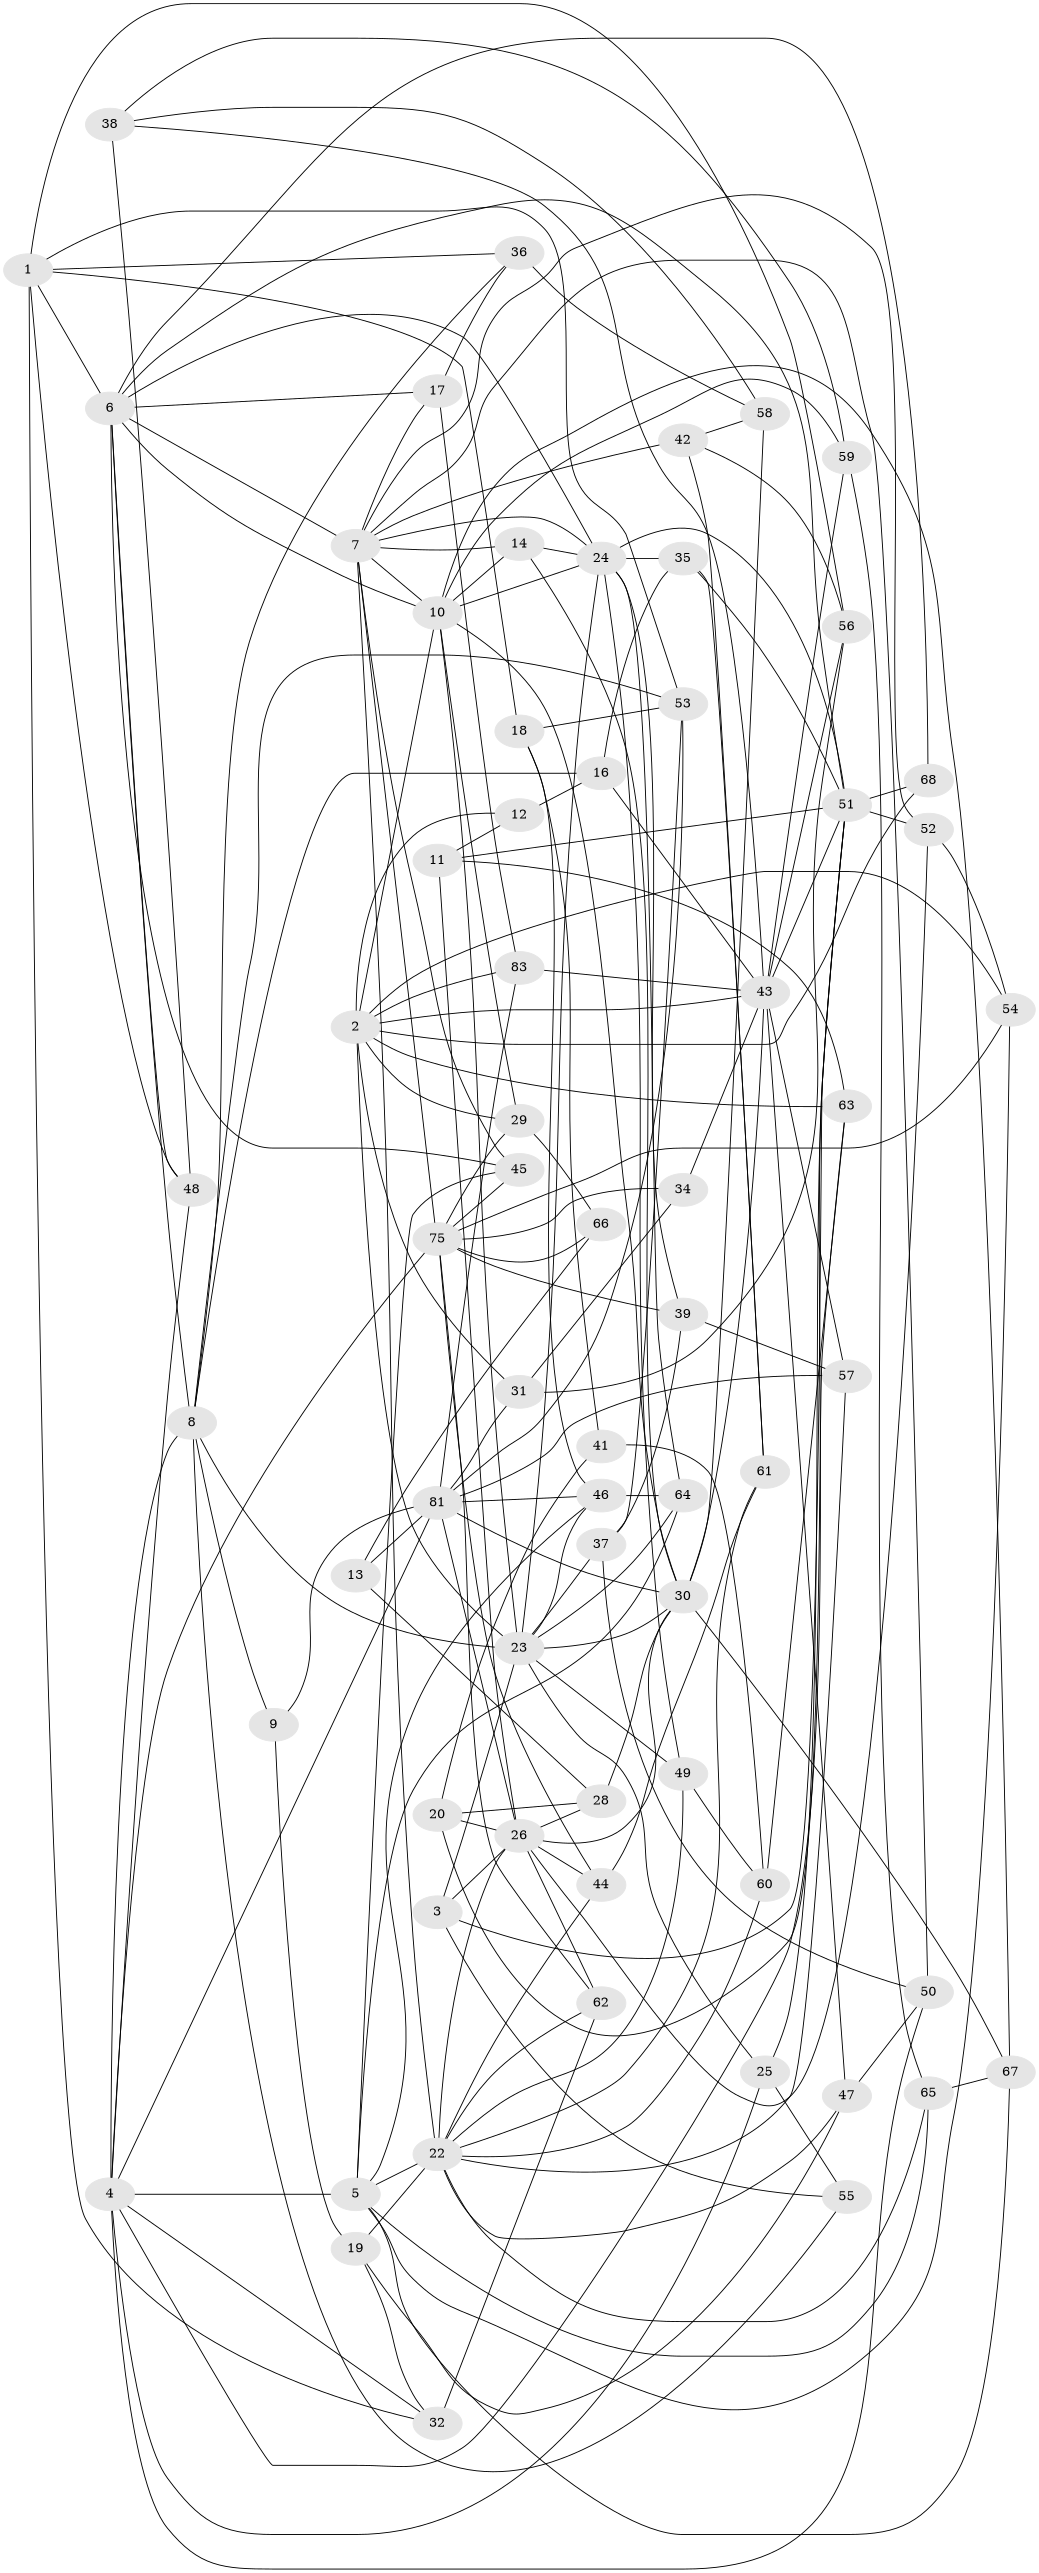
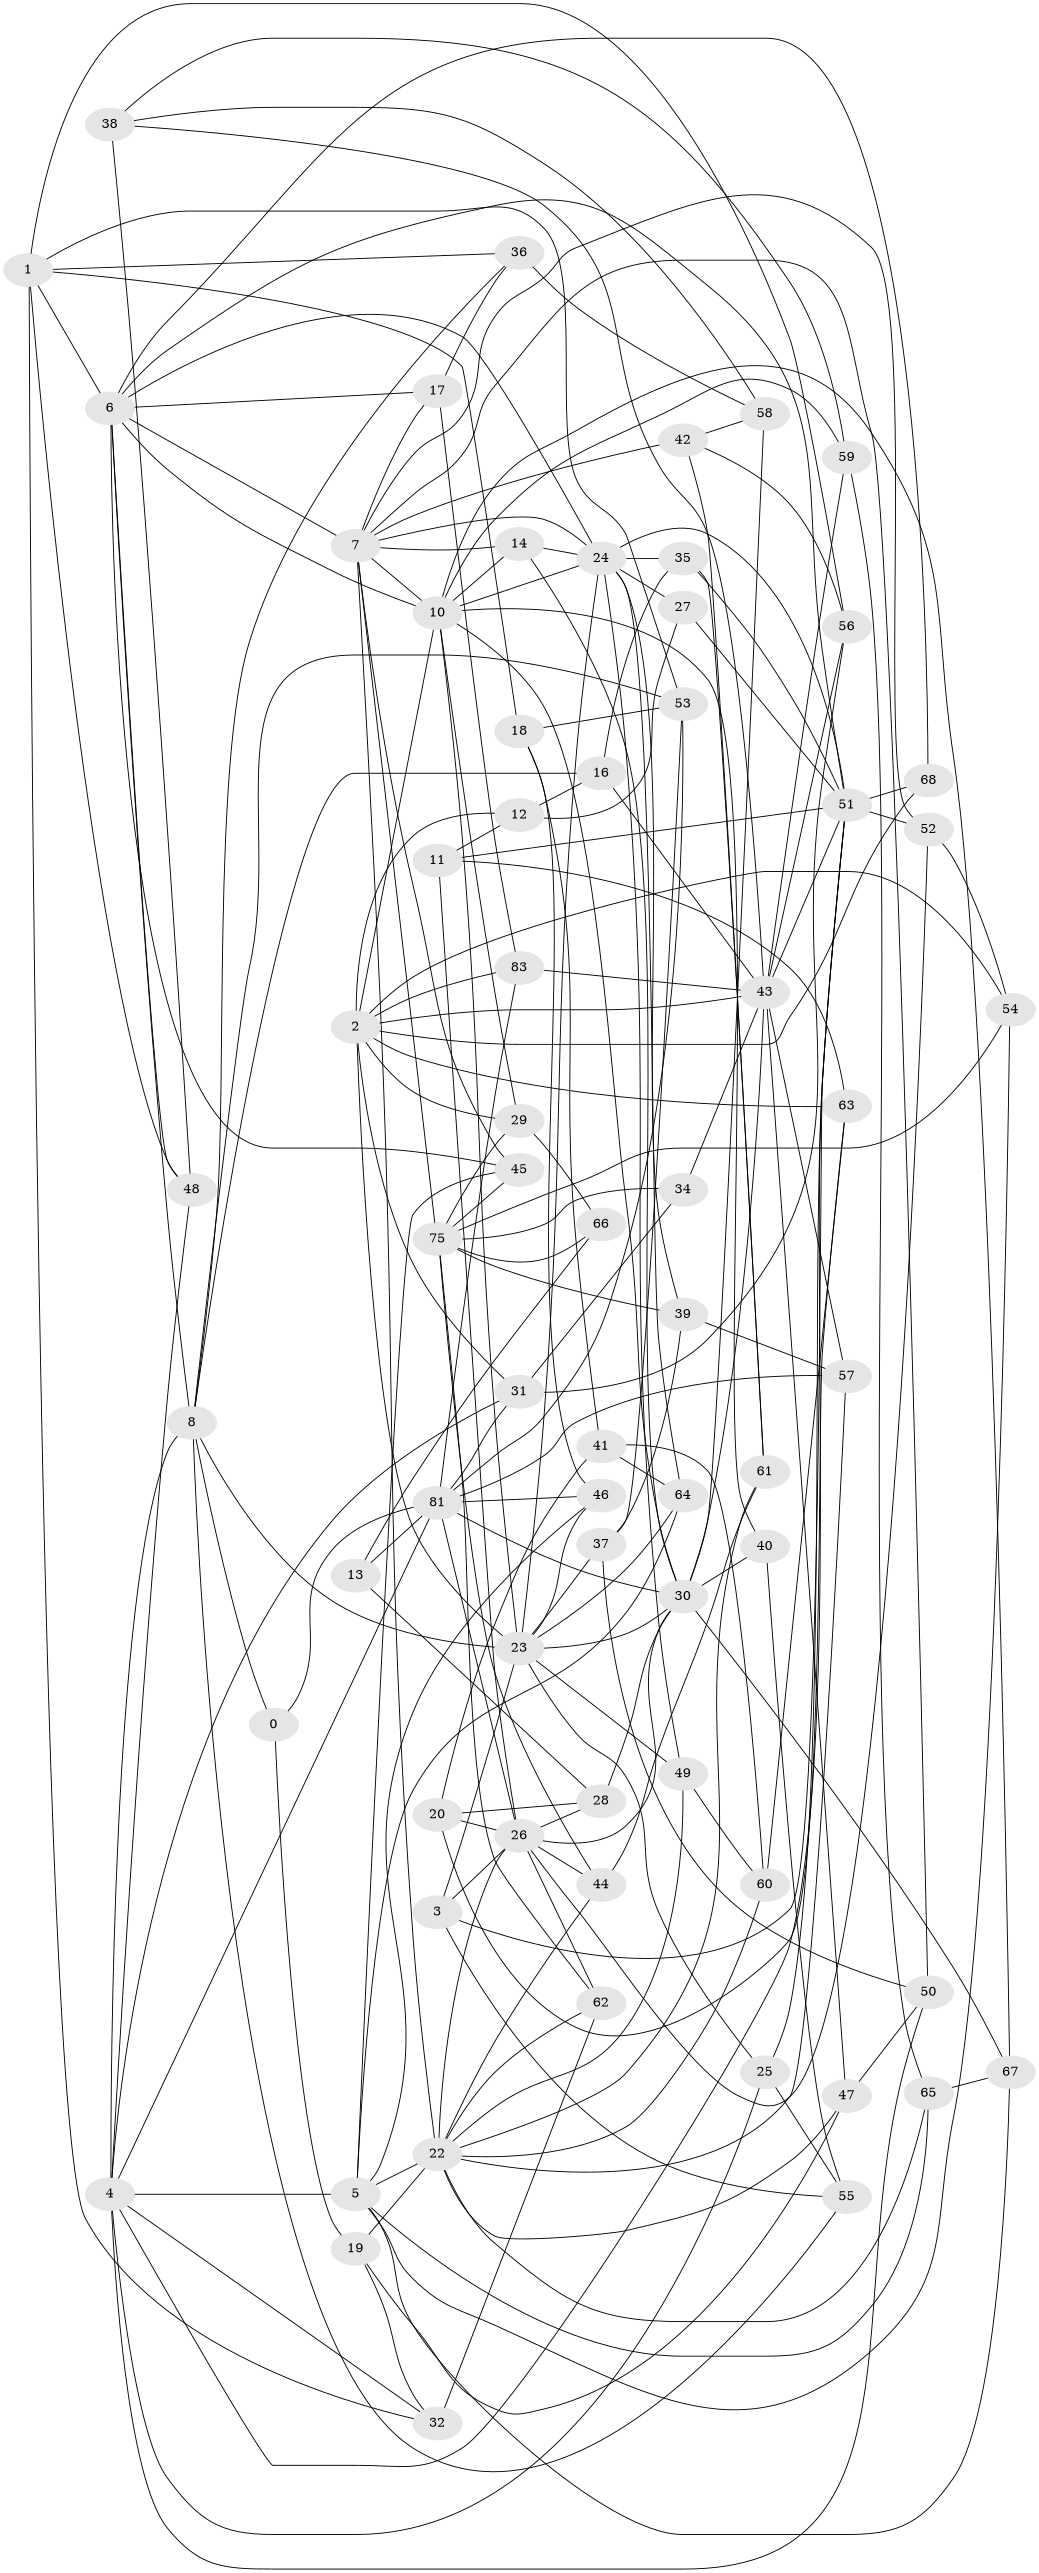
node "27": added
edge "46" -- "64": now "41" -- "64"
node "40": added
edge "75" -- "4": now "31" -- "4"
node "9": label "9" -> "0"
